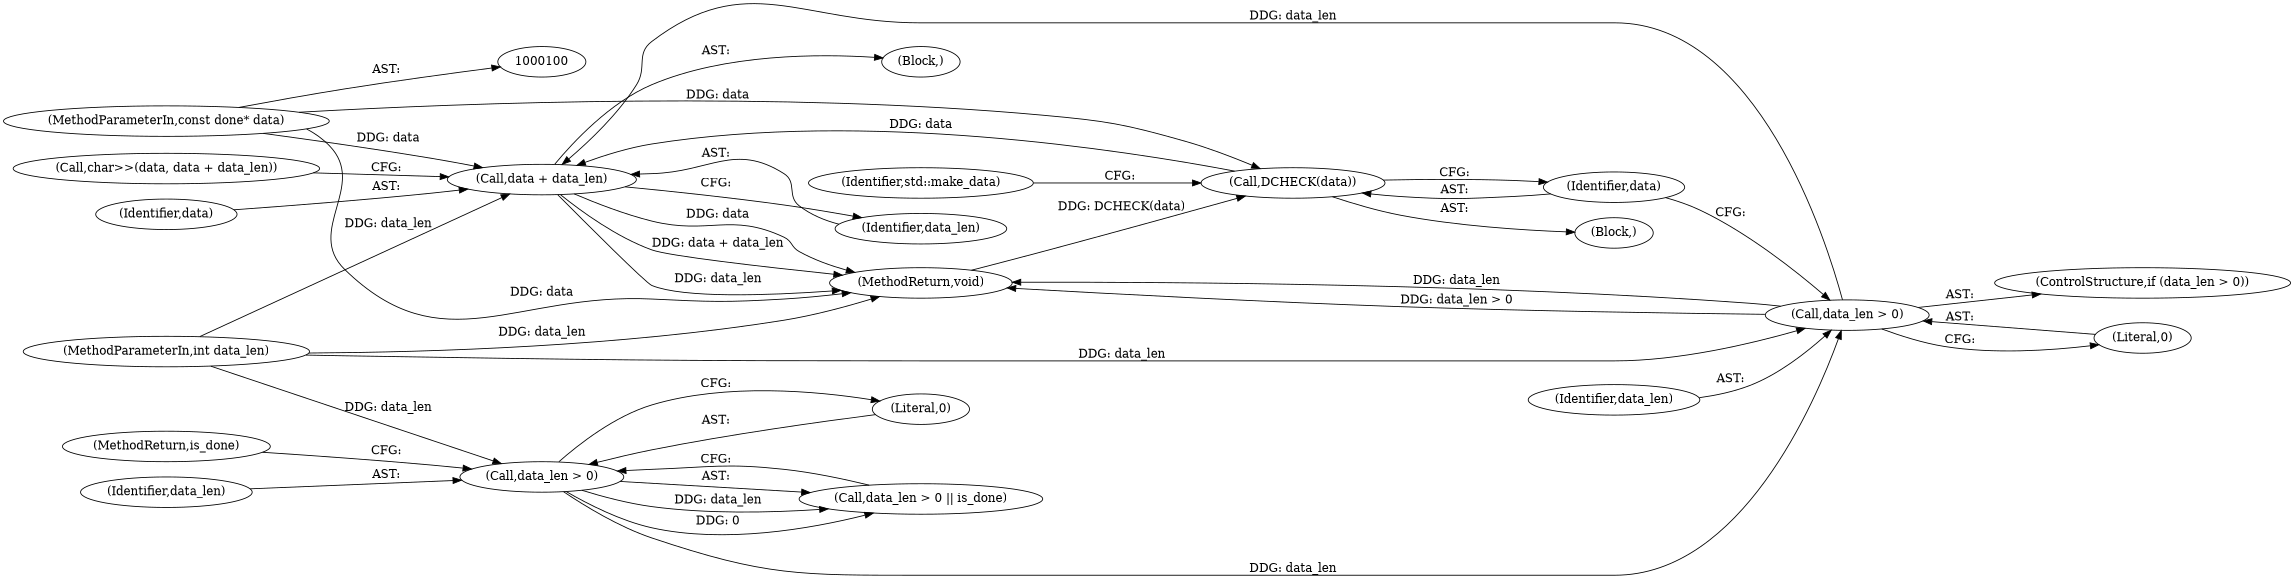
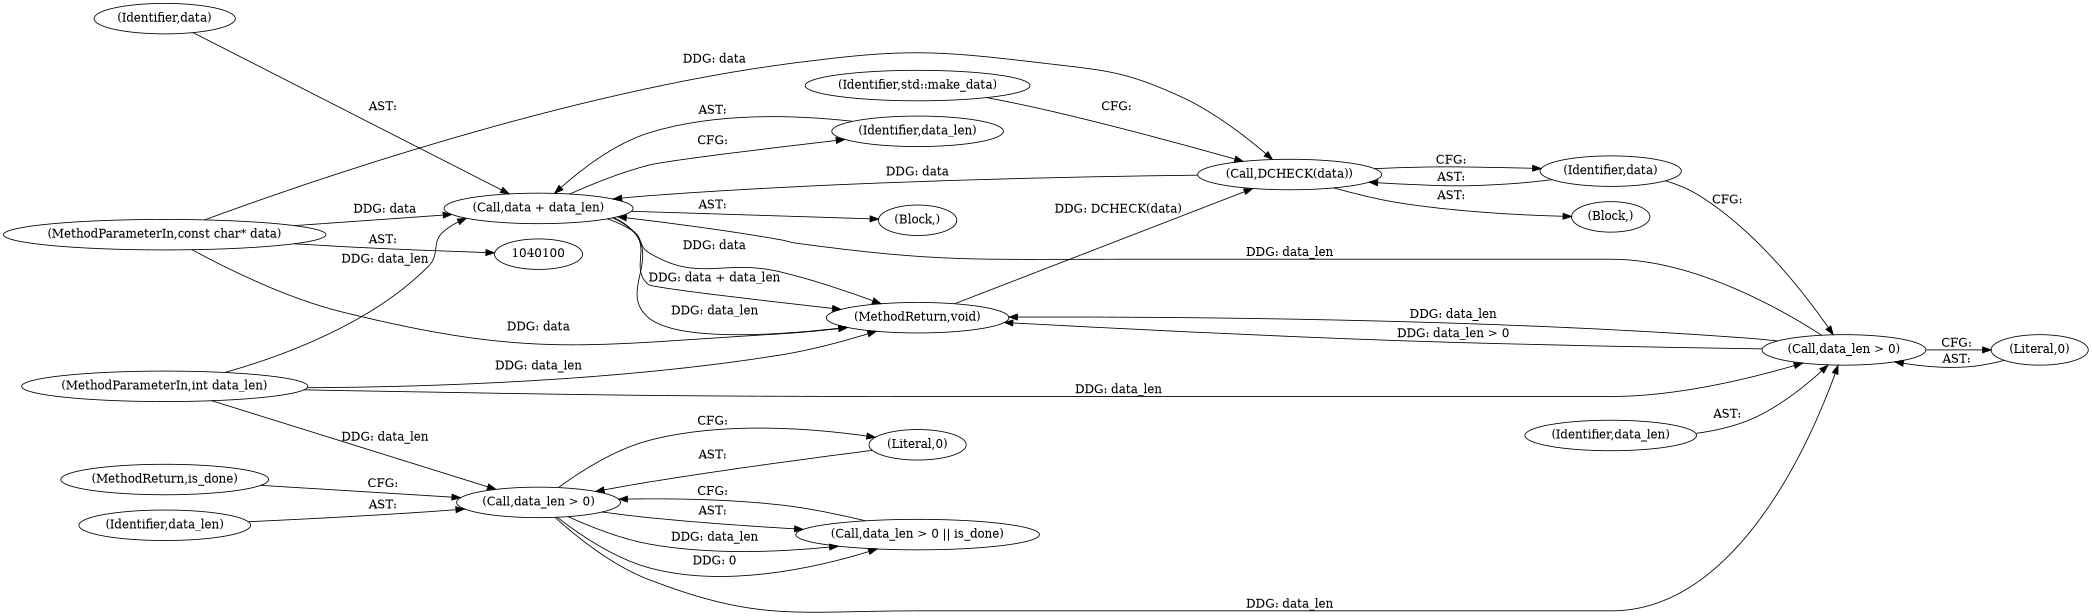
node "1000100": label "1000100" -> "1040100"
node "(MethodParameterIn,const done* data)": label "(MethodParameterIn,const done* data)" -> "(MethodParameterIn,const char* data)"
node "(Call,char>>(data, data + data_len))": removed
node "(ControlStructure,if (data_len > 0))": removed
